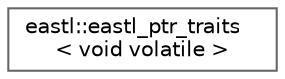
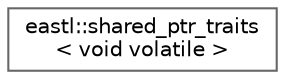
node "eastl::eastl_ptr_traits < void volatile >": label "eastl::eastl_ptr_traits < void volatile >" -> "eastl::shared_ptr_traits < void volatile >"
